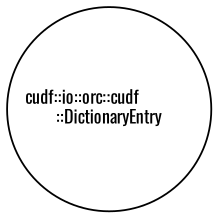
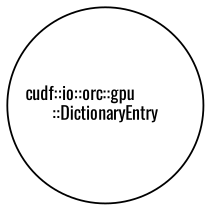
node "cudf::io::orc::cudf ::DictionaryEntry": label "cudf::io::orc::cudf ::DictionaryEntry" -> "cudf::io::orc::gpu ::DictionaryEntry"
